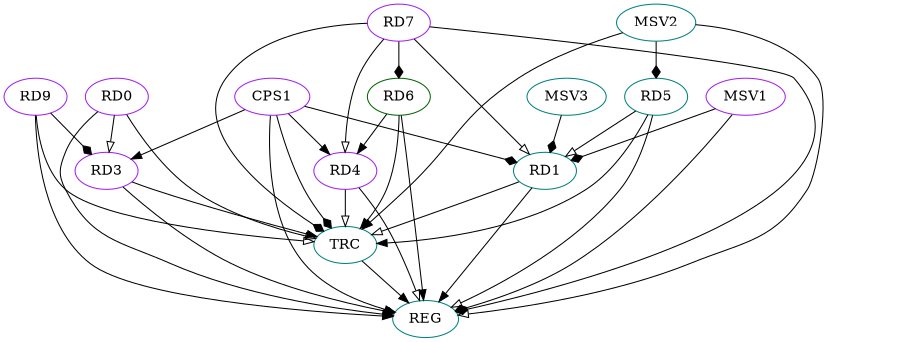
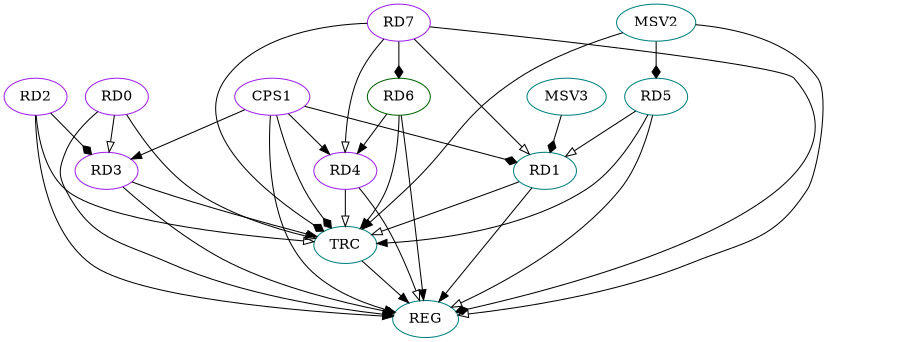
node "RD9": label "RD9" -> "RD2"
node "MSV1": removed
